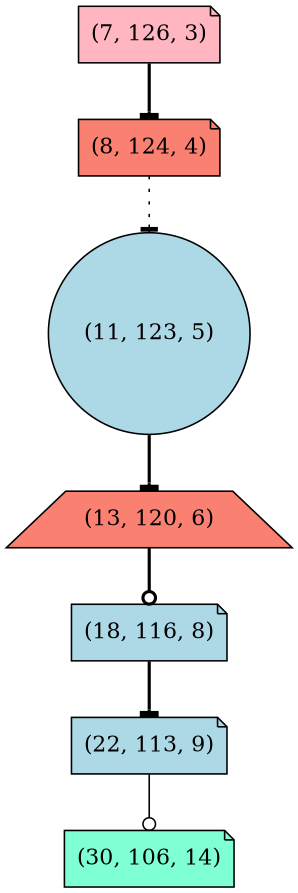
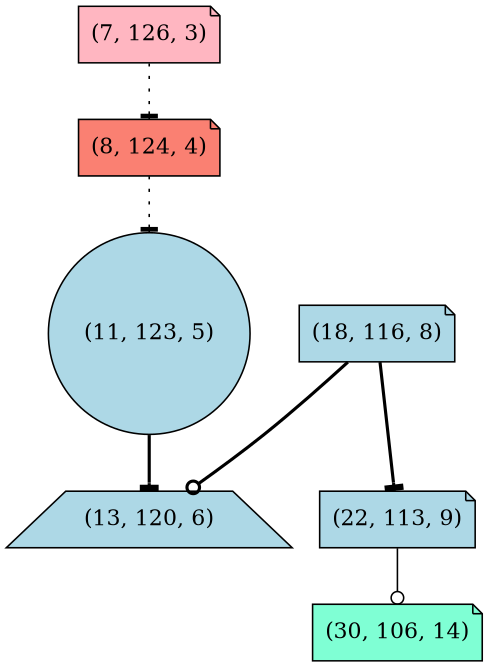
edge "(7, 126, 3)" -> "(8, 124, 4)": style bold -> dotted
node "(13, 120, 6)": fillcolor salmon -> lightblue
edge "(13, 120, 6)" -> "(18, 116, 8)": reversed
